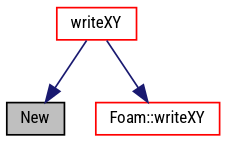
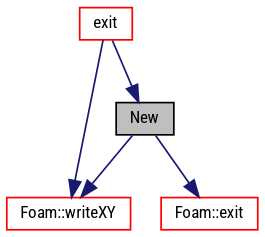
node "writeXY": label "writeXY" -> "exit"
edge "New" -> "Foam::writeXY": added
node "Foam::exit": added
